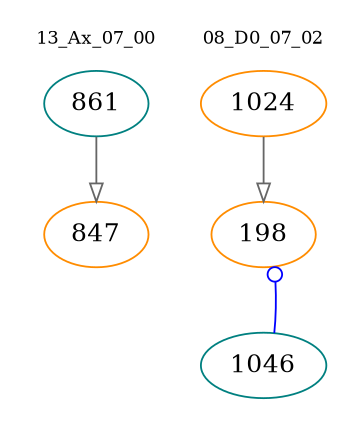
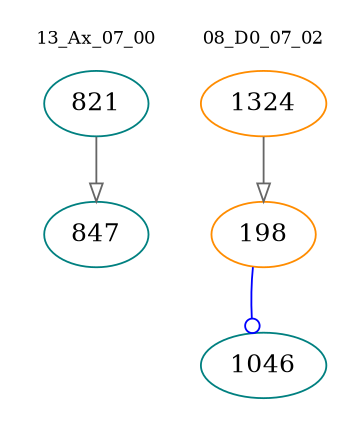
node "861": label "861" -> "821"
node "1024": label "1024" -> "1324"
node "847": color darkorange -> teal
edge "1046" -> "198": reversed
